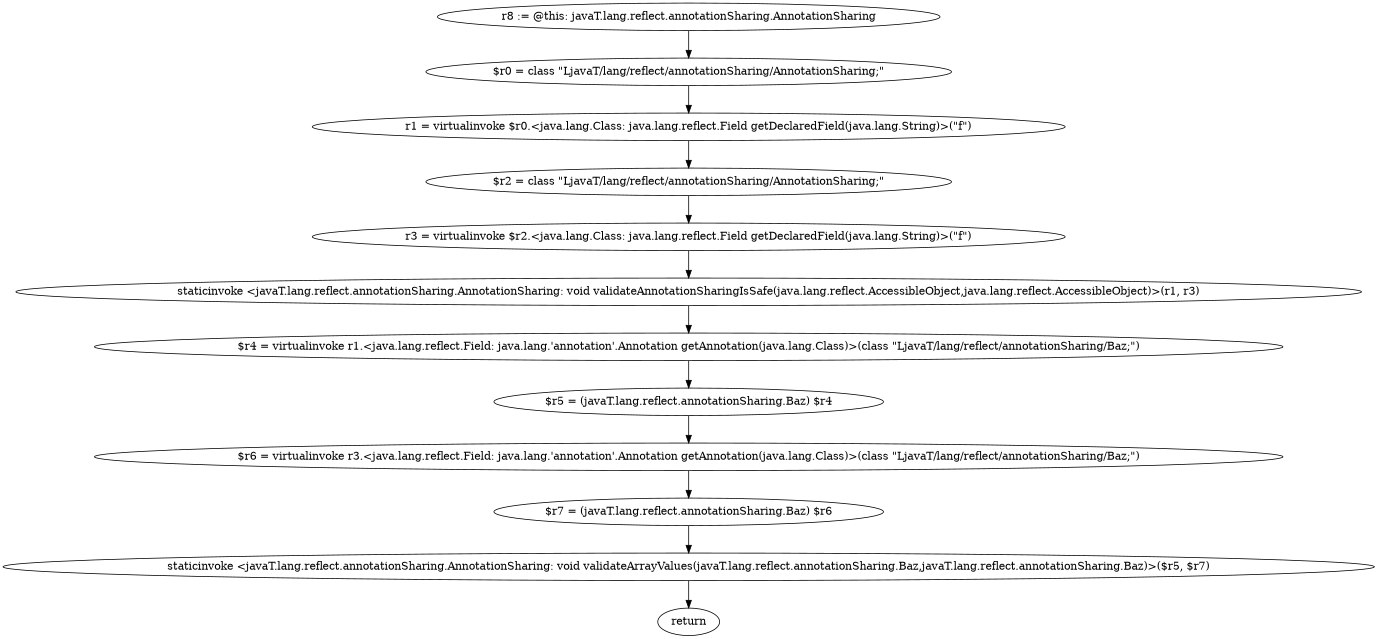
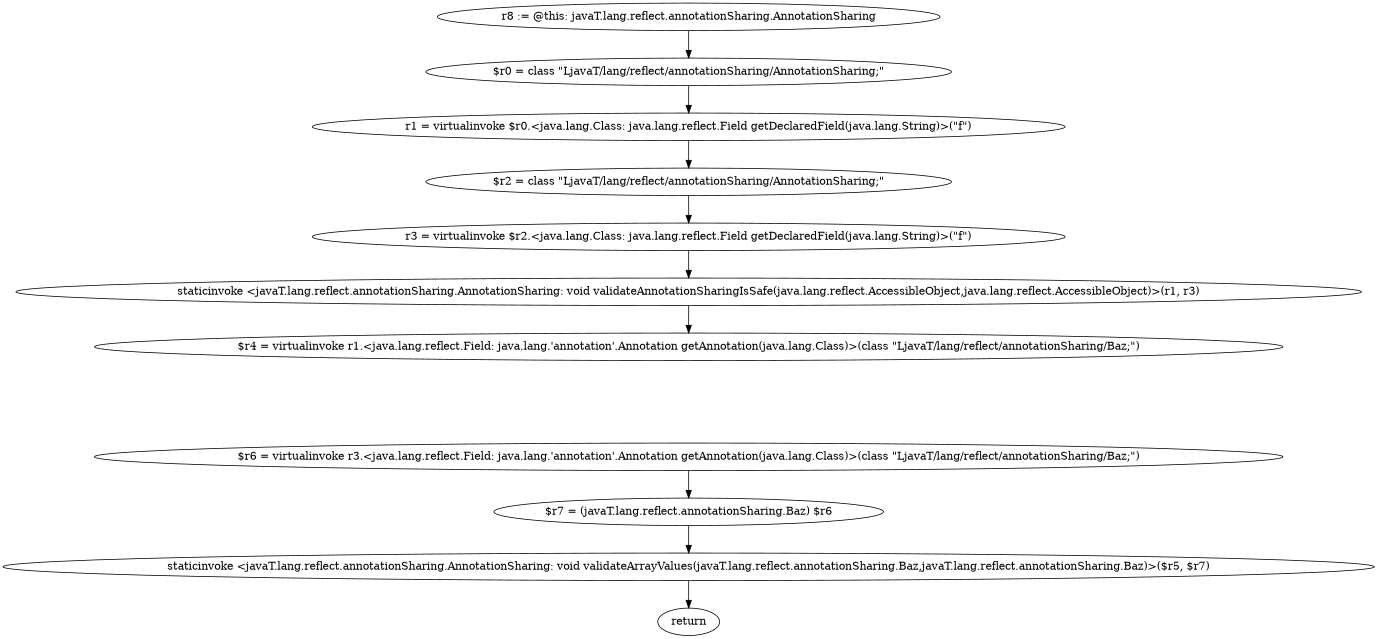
node "$r5 = (javaT.lang.reflect.annotationSharing.Baz) $r4": removed
